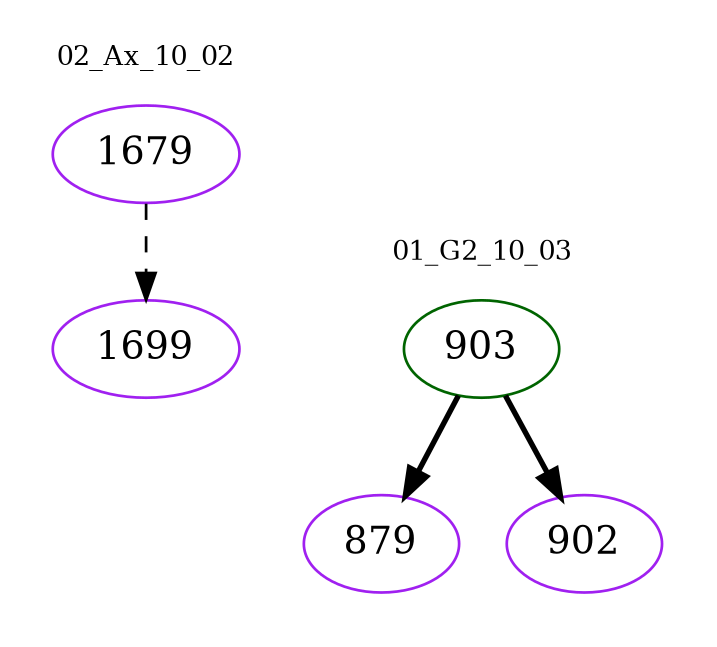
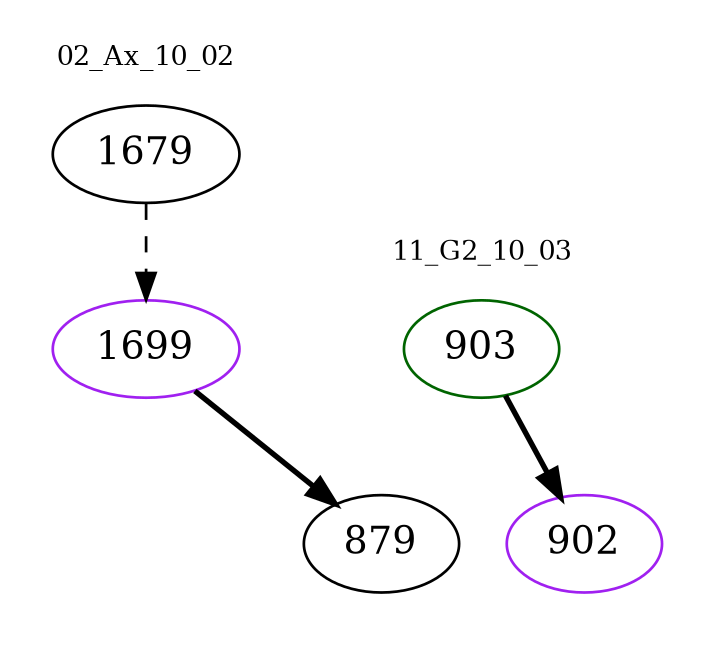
node "1679": color purple -> black
cluster "01_G2_10_03": label "01_G2_10_03" -> "11_G2_10_03"
edge "903" -> "879": now "1699" -> "879"
node "879": color purple -> black
